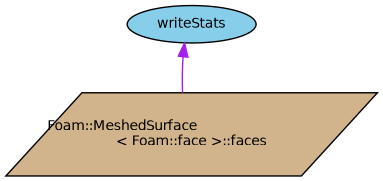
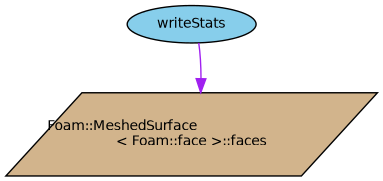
edge "Foam::MeshedSurface < Foam::face >::faces" -> "writeStats": reversed
